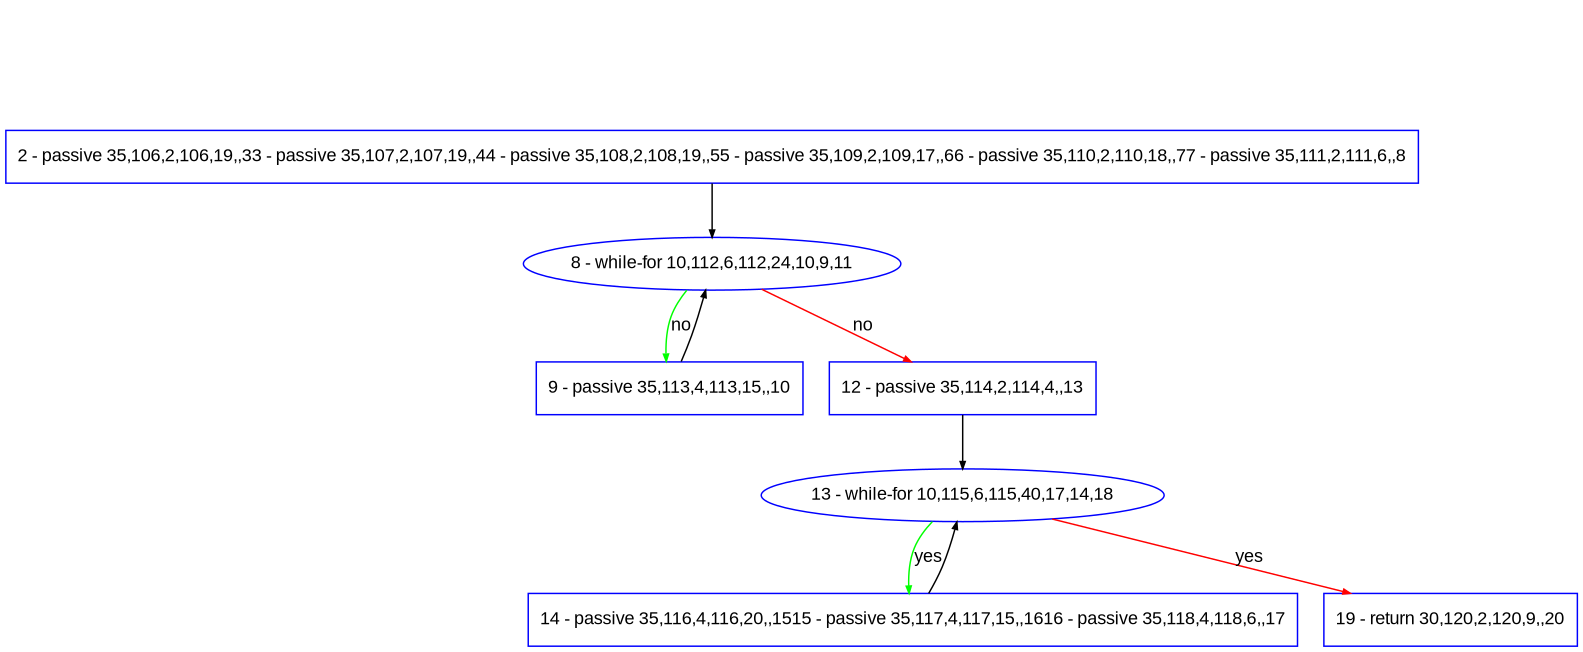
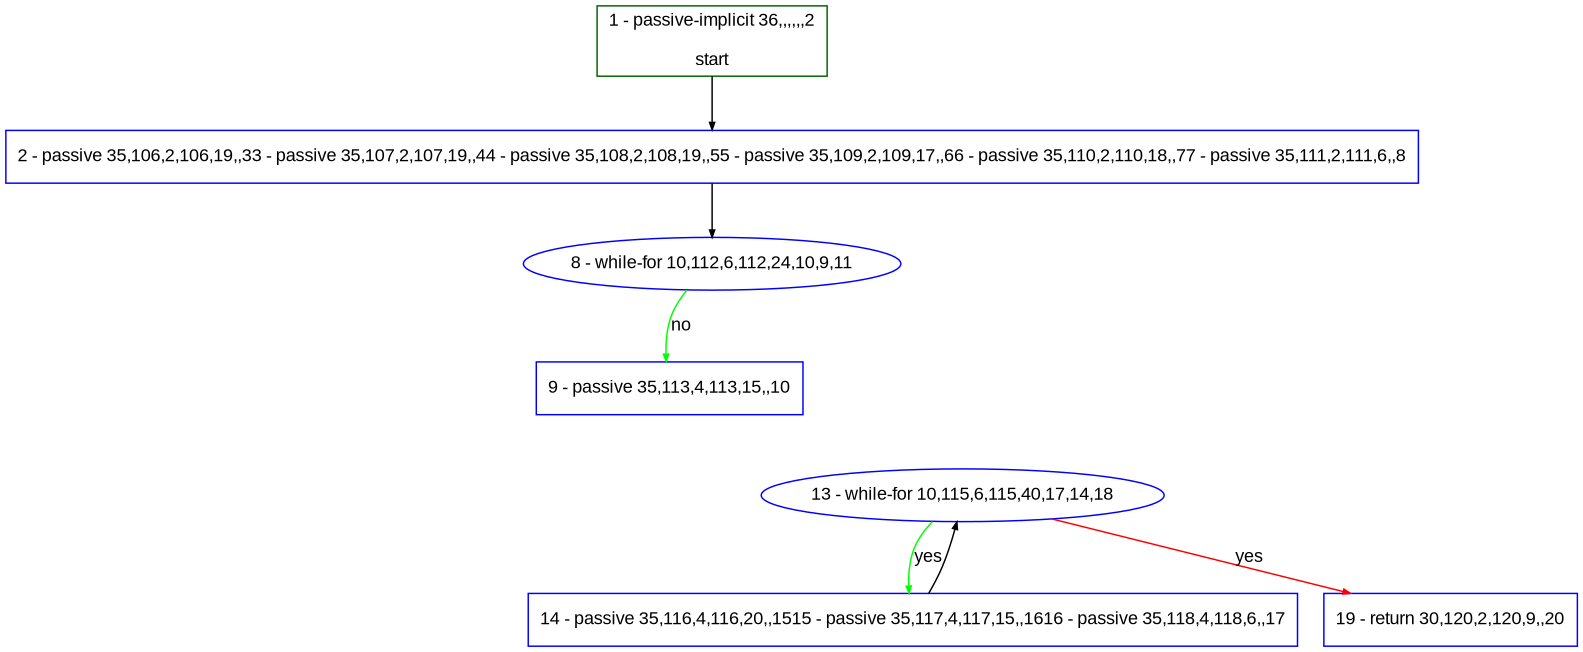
node "1 - passive-implicit 36,,,,,,2 start": added
edge "9 - passive 35,113,4,113,15,,10" -> "8 - while-for 10,112,6,112,24,10,9,11": removed
node "12 - passive 35,114,2,114,4,,13": removed
